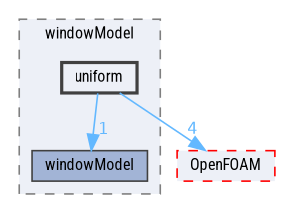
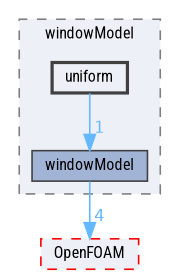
edge "uniform" -> "OpenFOAM": now "windowModel" -> "OpenFOAM"
